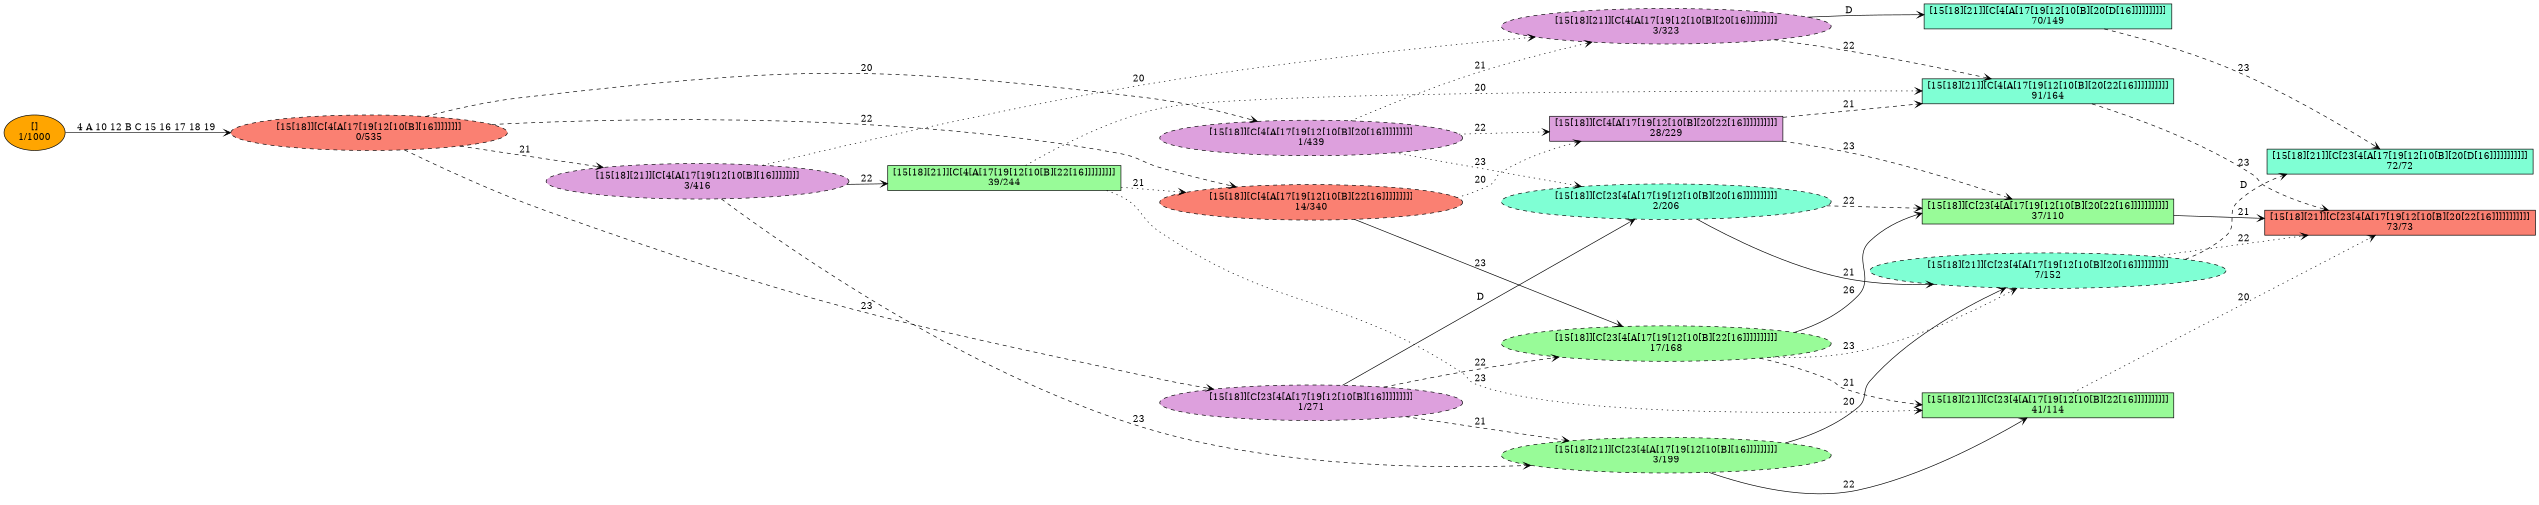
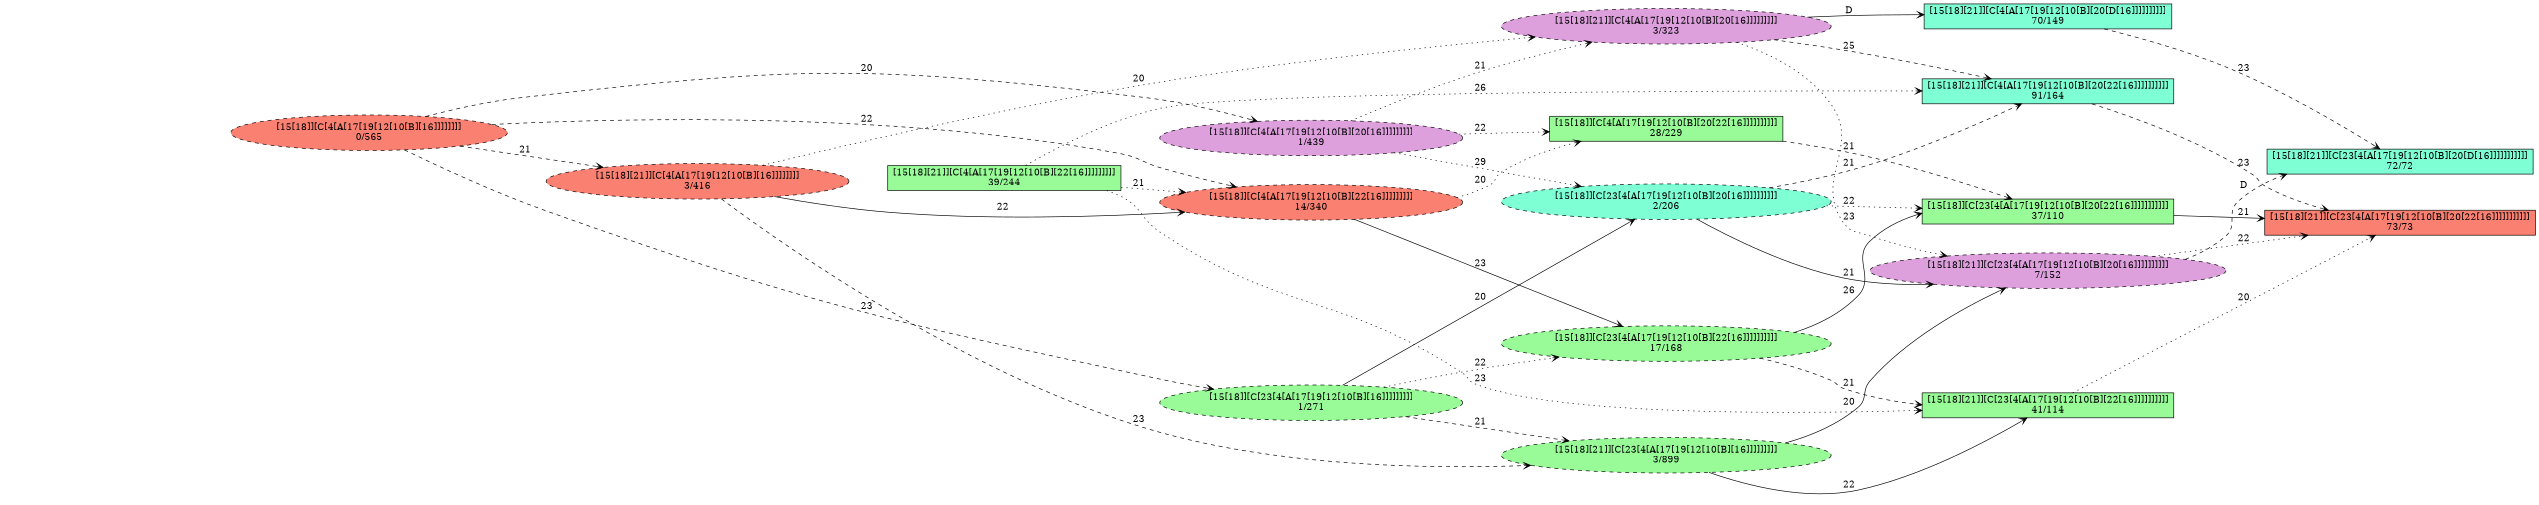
edge "[15[18][21]][C[4[A[17[19[12[10[B][20[16]]]]]]]]] 3/323" -> "[15[18][21]][C[4[A[17[19[12[10[B][20[22[16]]]]]]]]]] 91/164": label "22 " -> "25 "
edge "[15[18][21]][C[4[A[17[19[12[10[B][22[16]]]]]]]]] 39/244" -> "[15[18][21]][C[4[A[17[19[12[10[B][20[22[16]]]]]]]]]] 91/164": label "20 " -> "26 "
edge "[15[18]][C[4[A[17[19[12[10[B][20[22[16]]]]]]]]]] 28/229" -> "[15[18][21]][C[4[A[17[19[12[10[B][20[22[16]]]]]]]]]] 91/164": now "[15[18]][C[23[4[A[17[19[12[10[B][20[16]]]]]]]]]] 2/206" -> "[15[18][21]][C[4[A[17[19[12[10[B][20[22[16]]]]]]]]]] 91/164"
node "[15[18]][C[4[A[17[19[12[10[B][20[22[16]]]]]]]]]] 28/229": fillcolor plum -> palegreen
node "[] 1/1000": removed
node "[15[18]][C[4[A[17[19[12[10[B][16]]]]]]]] 0/535": label "[15[18]][C[4[A[17[19[12[10[B][16]]]]]]]] 0/535" -> "[15[18]][C[4[A[17[19[12[10[B][16]]]]]]]] 0/565"
edge "[15[18]][C[4[A[17[19[12[10[B][20[22[16]]]]]]]]]] 28/229" -> "[15[18]][C[23[4[A[17[19[12[10[B][20[22[16]]]]]]]]]]] 37/110": label "23 " -> "21 "
edge "[15[18]][C[4[A[17[19[12[10[B][20[16]]]]]]]]] 1/439" -> "[15[18]][C[23[4[A[17[19[12[10[B][20[16]]]]]]]]]] 2/206": label "23 " -> "29 "
node "[15[18][21]][C[4[A[17[19[12[10[B][16]]]]]]]] 3/416": fillcolor plum -> salmon
edge "[15[18][21]][C[4[A[17[19[12[10[B][16]]]]]]]] 3/416" -> "[15[18][21]][C[4[A[17[19[12[10[B][22[16]]]]]]]]] 39/244": now "[15[18][21]][C[4[A[17[19[12[10[B][16]]]]]]]] 3/416" -> "[15[18]][C[4[A[17[19[12[10[B][22[16]]]]]]]]] 14/340"
edge "[15[18]][C[23[4[A[17[19[12[10[B][20[16]]]]]]]]]] 2/206" -> "[15[18]][C[23[4[A[17[19[12[10[B][20[22[16]]]]]]]]]]] 37/110": style dashed -> dotted
node "[15[18][21]][C[23[4[A[17[19[12[10[B][20[16]]]]]]]]]] 7/152": fillcolor aquamarine -> plum
edge "[15[18]][C[23[4[A[17[19[12[10[B][16]]]]]]]]] 1/271" -> "[15[18]][C[23[4[A[17[19[12[10[B][20[16]]]]]]]]]] 2/206": label "D " -> "20 "
edge "[15[18]][C[23[4[A[17[19[12[10[B][22[16]]]]]]]]]] 17/168" -> "[15[18][21]][C[23[4[A[17[19[12[10[B][20[16]]]]]]]]]] 7/152": now "[15[18][21]][C[4[A[17[19[12[10[B][20[16]]]]]]]]] 3/323" -> "[15[18][21]][C[23[4[A[17[19[12[10[B][20[16]]]]]]]]]] 7/152"
edge "[15[18]][C[23[4[A[17[19[12[10[B][16]]]]]]]]] 1/271" -> "[15[18]][C[23[4[A[17[19[12[10[B][22[16]]]]]]]]]] 17/168": style dashed -> dotted
node "[15[18]][C[23[4[A[17[19[12[10[B][16]]]]]]]]] 1/271": fillcolor plum -> palegreen
node "[15[18][21]][C[23[4[A[17[19[12[10[B][16]]]]]]]]] 3/199": label "[15[18][21]][C[23[4[A[17[19[12[10[B][16]]]]]]]]] 3/199" -> "[15[18][21]][C[23[4[A[17[19[12[10[B][16]]]]]]]]] 3/899"
